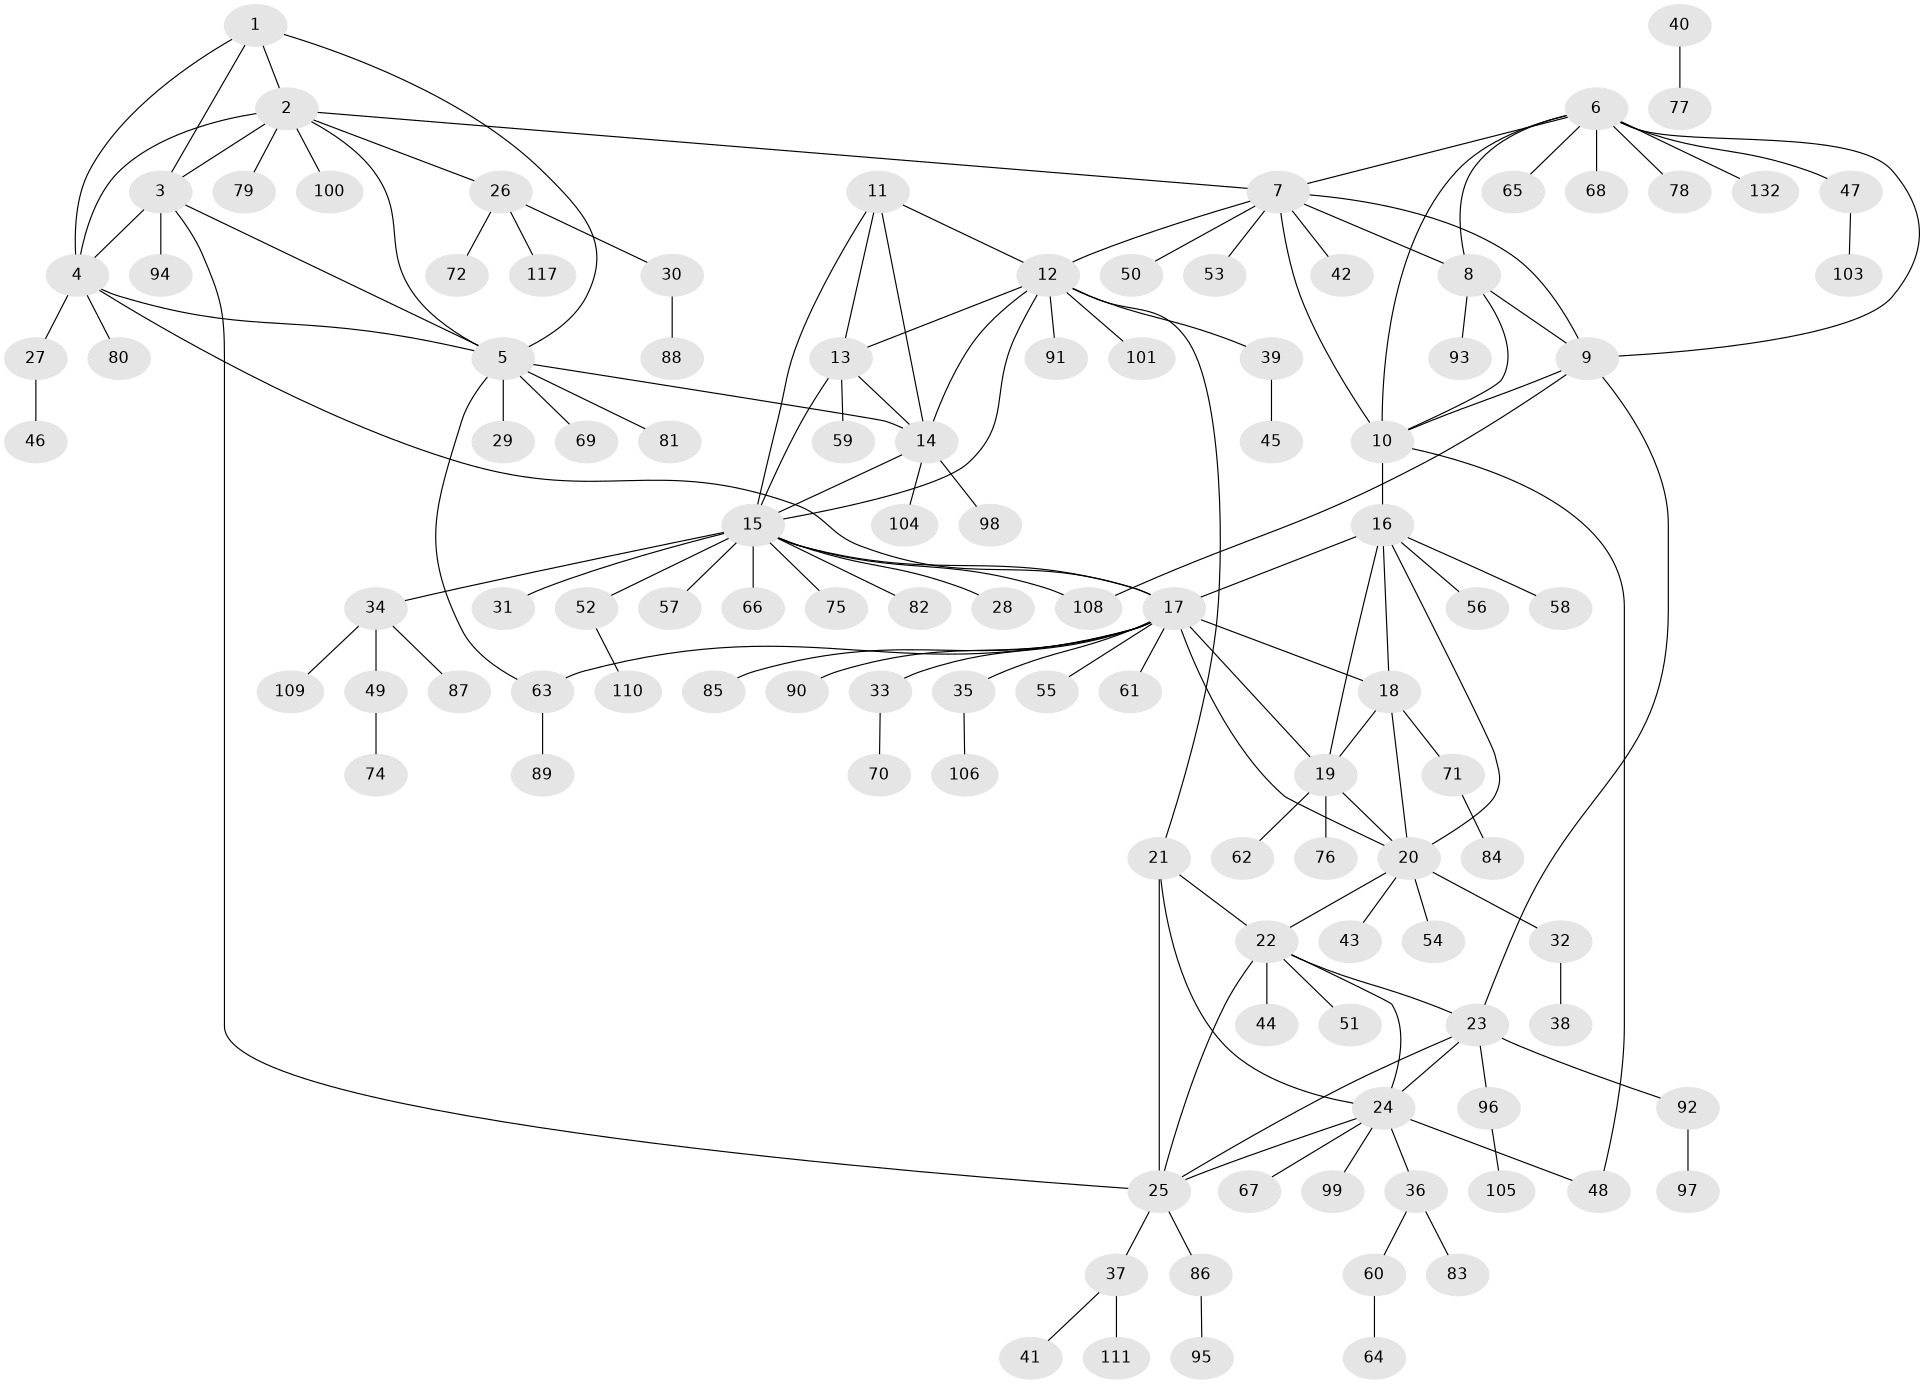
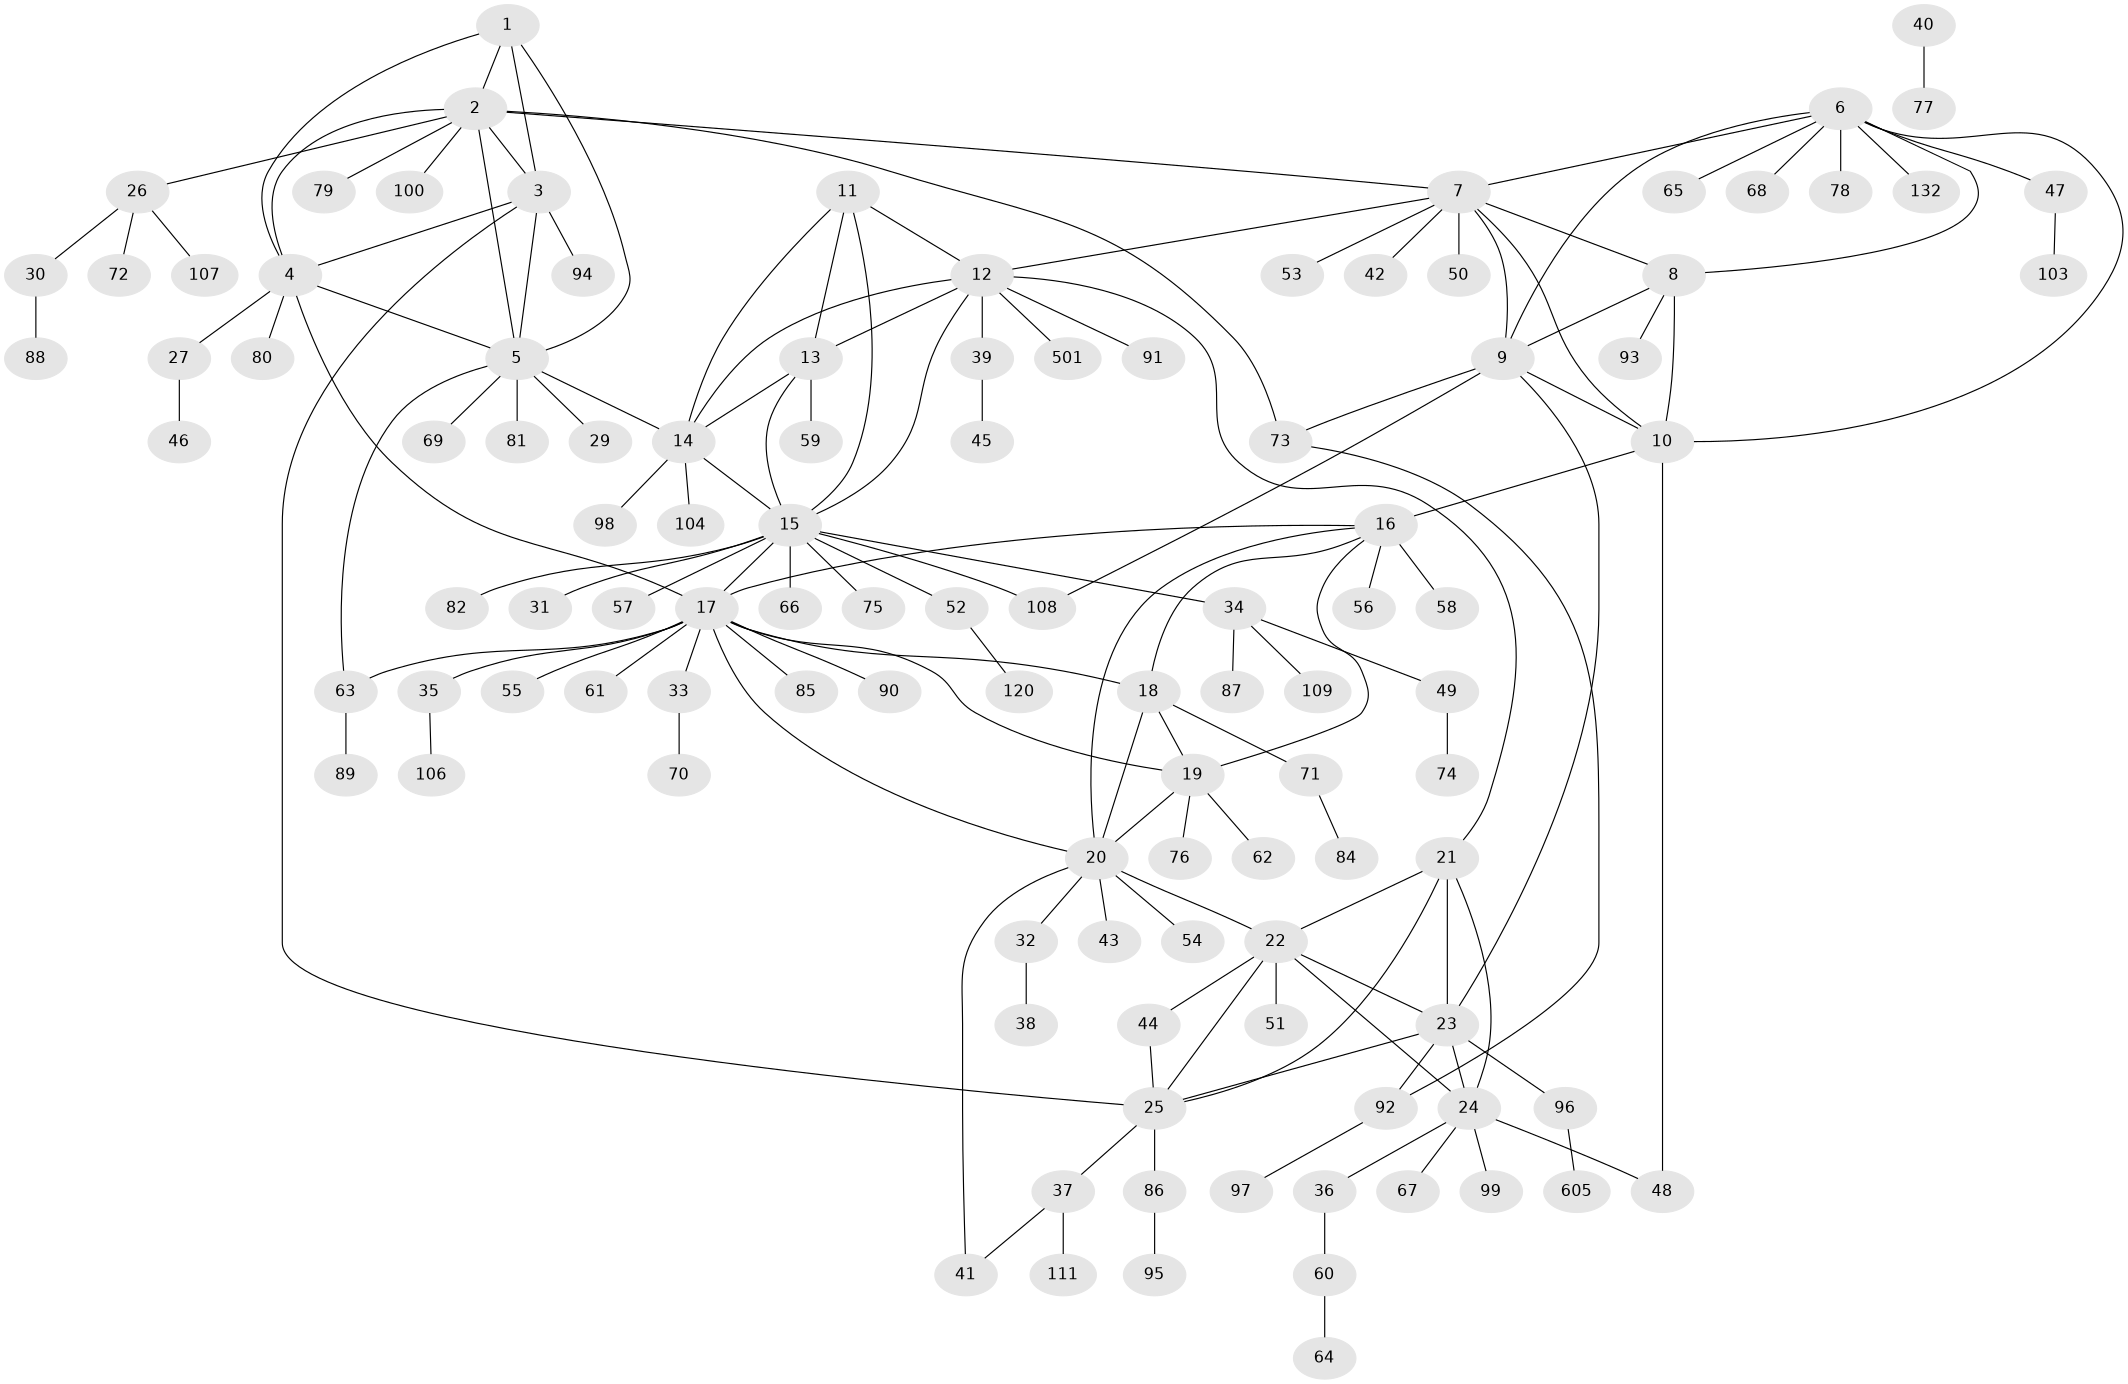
node "117": label "117" -> "107"
node "101": label "101" -> "501"
node "73": added
node "28": removed
node "110": label "110" -> "120"
edge "21" -- "23": added
edge "20" -- "41": added
edge "24" -- "25": now "44" -- "25"
node "105": label "105" -> "605"
node "83": removed
